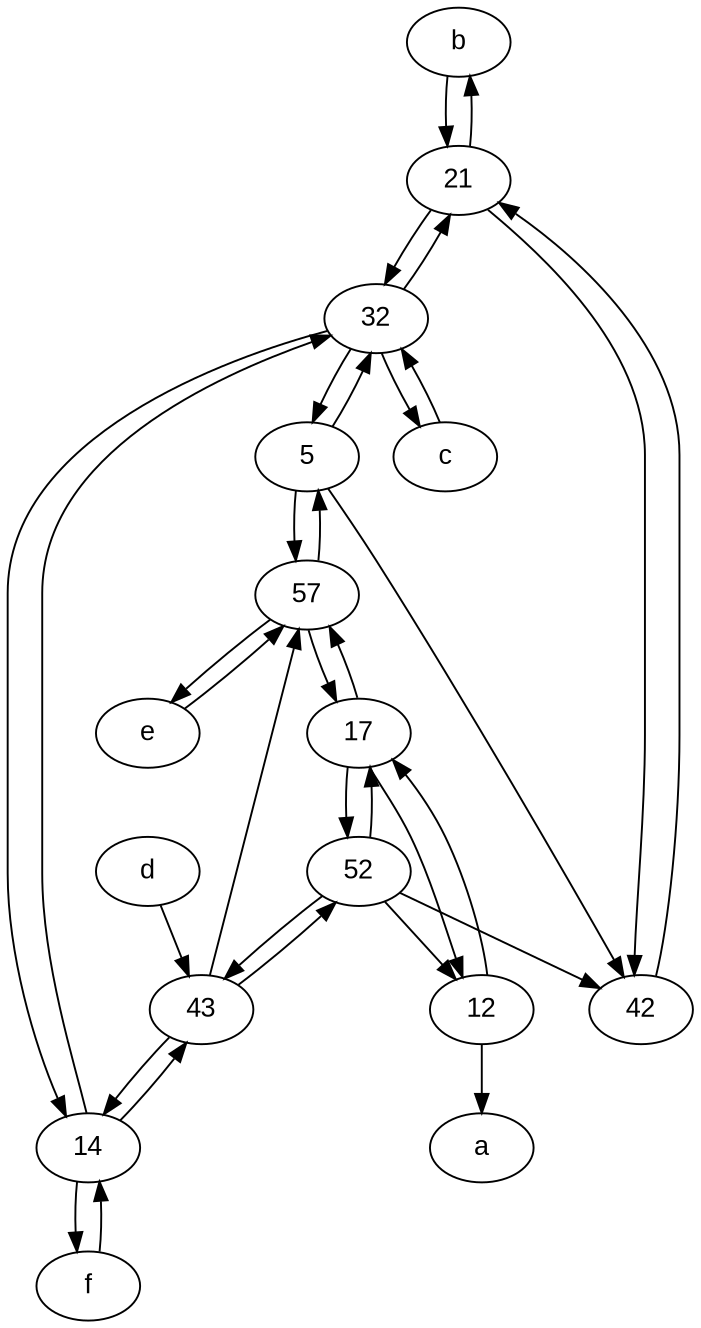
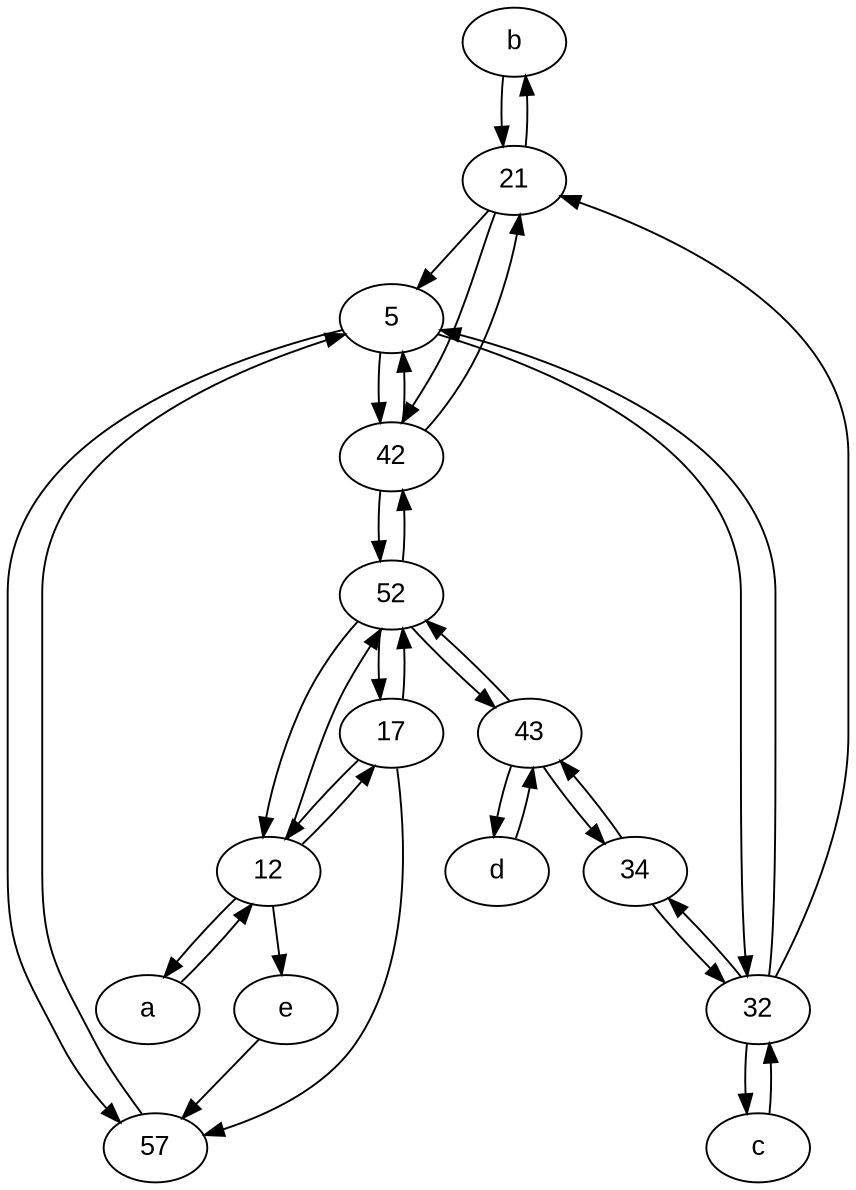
edge "21" -> "32": now "21" -> "5"
edge "42" -> "5": added
edge "42" -> "52": added
edge "57" -> "e": now "12" -> "e"
edge "57" -> "17": removed
edge "12" -> "52": added
edge "43" -> "57": now "43" -> "d"
edge "a" -> "12": added
node "14": label "14" -> "34"
node "f": removed
